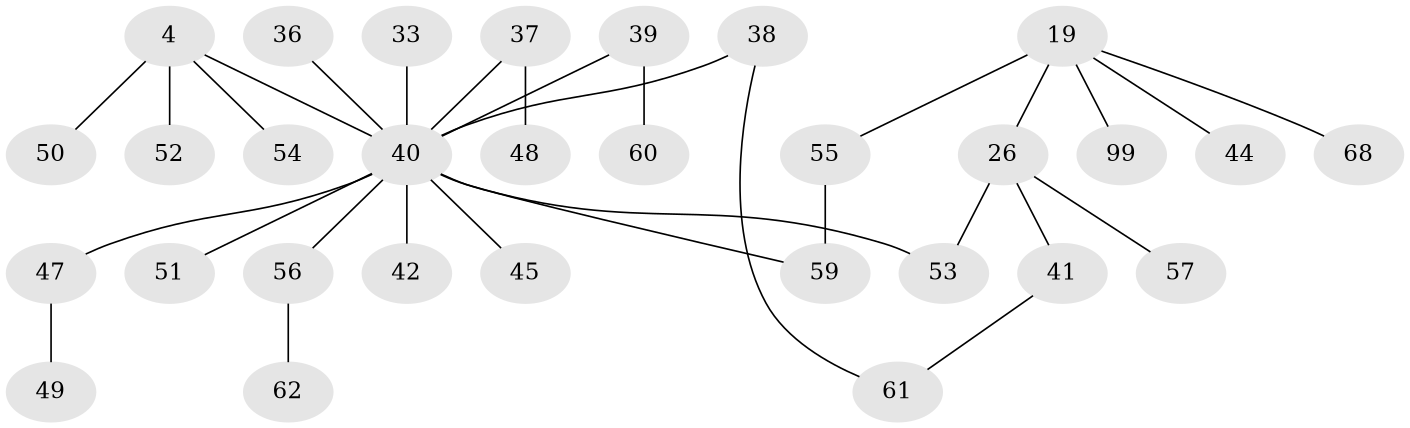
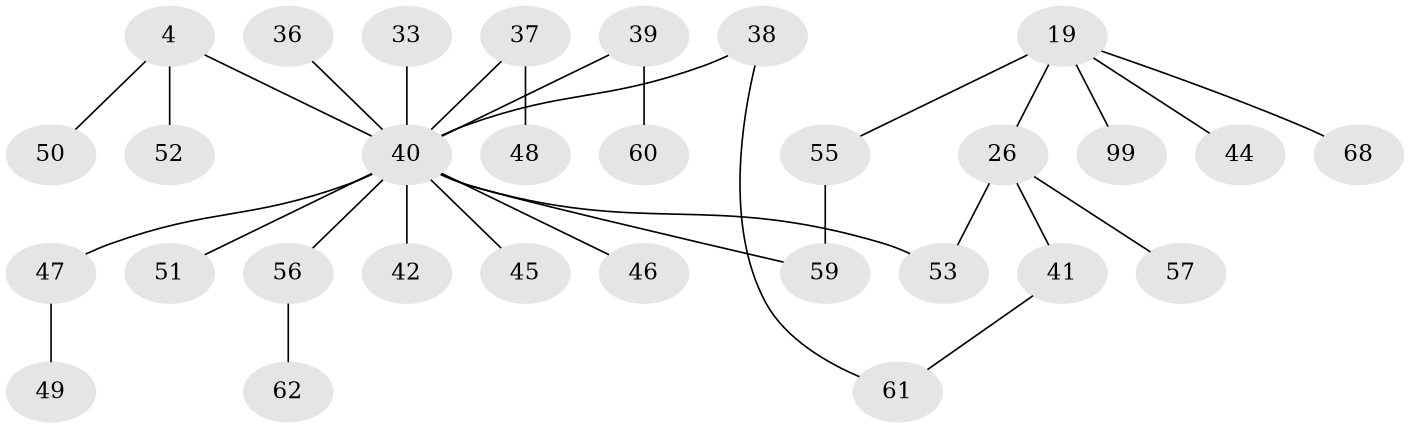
node "54": removed
node "46": added
